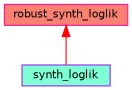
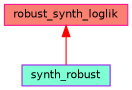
node "synth_loglik": label "synth_loglik" -> "synth_robust"
